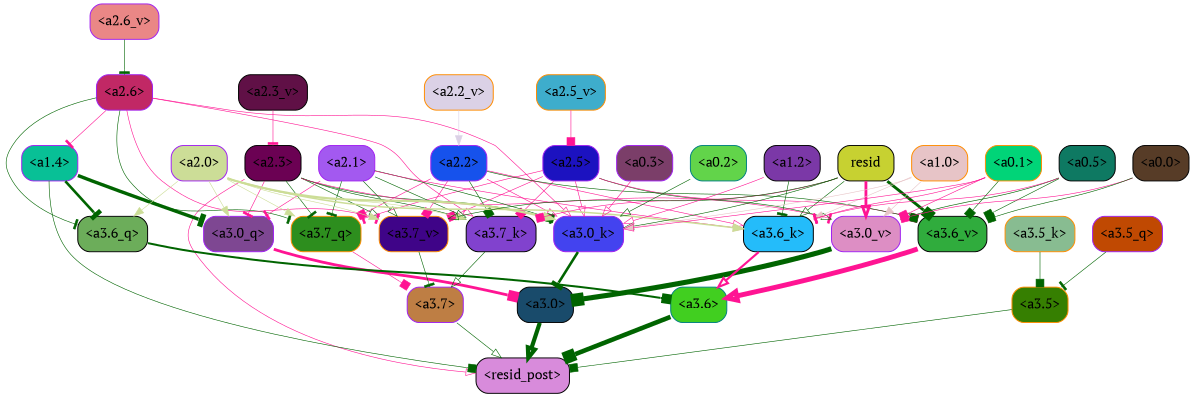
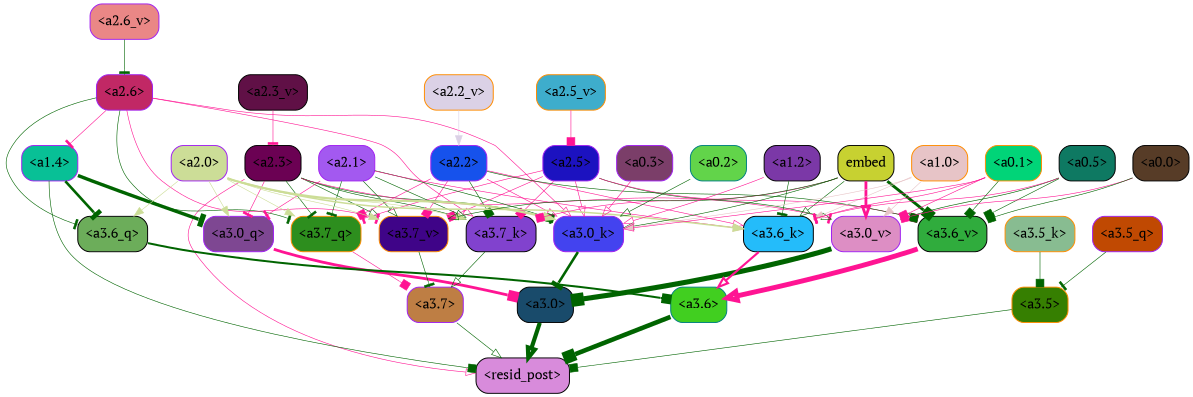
node "resid": label "resid" -> "embed"
